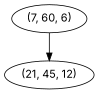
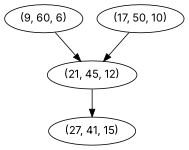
node "(7, 60, 6)": label "(7, 60, 6)" -> "(9, 60, 6)"
node "(17, 50, 10)": added
node "(27, 41, 15)": added
